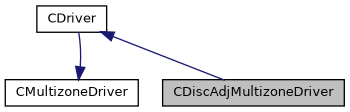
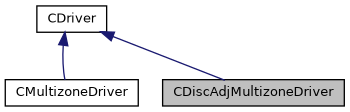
edge "CDriver" -> "CMultizoneDriver": reversed
